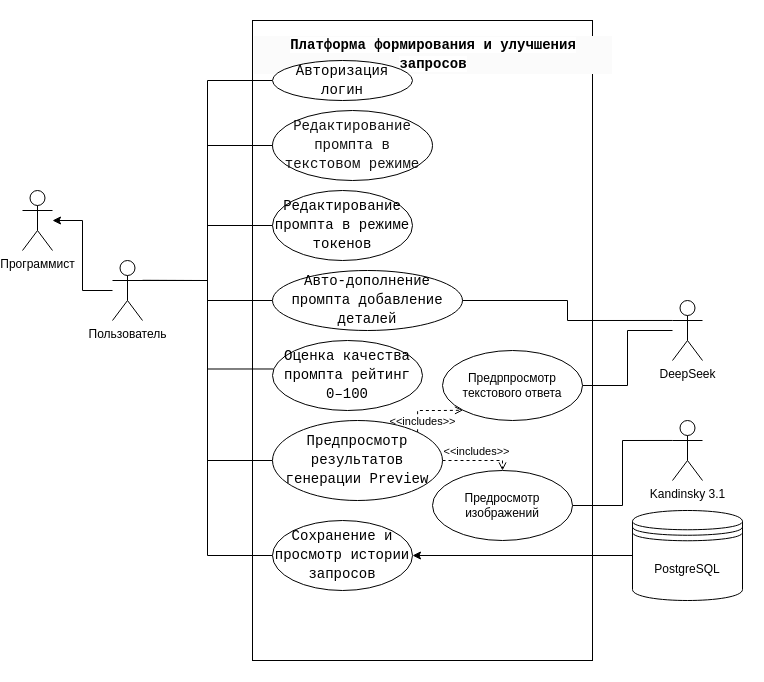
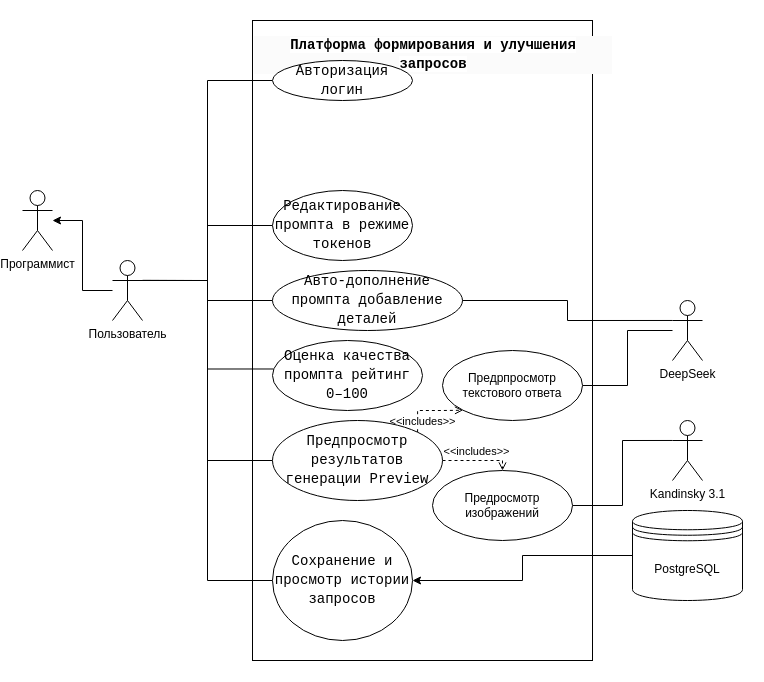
edge "Редактирование промпта в текстовом режиме" -- "Пользователь": removed
node "Редактирование промпта в текстовом режиме": removed
node "Сохранение и просмотр истории запросов": size 140x70 -> 140x120
